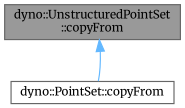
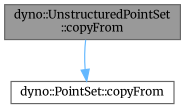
edge "dyno::PointSet::copyFrom" -> "dyno::UnstructuredPointSet ::copyFrom": reversed
